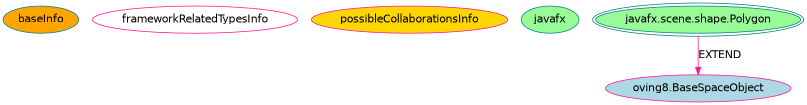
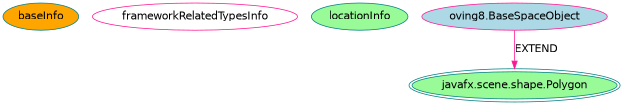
node "possibleCollaborationsInfo": removed
node "javafx": label "javafx" -> "locationInfo"
edge "javafx.scene.shape.Polygon" -> "oving8.BaseSpaceObject": reversed
